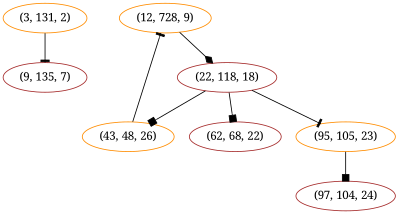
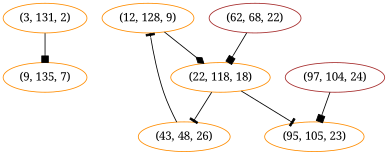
node "(12, 728, 9)": label "(12, 728, 9)" -> "(12, 128, 9)"
edge "(3, 131, 2)" -> "(9, 135, 7)": arrowhead tee -> box
node "(9, 135, 7)": color brown -> darkorange
node "(22, 118, 18)": color brown -> darkorange
edge "(22, 118, 18)" -> "(62, 68, 22)": reversed
edge "(22, 118, 18)" -> "(43, 48, 26)": arrowhead box -> tee
edge "(95, 105, 23)" -> "(97, 104, 24)": reversed
